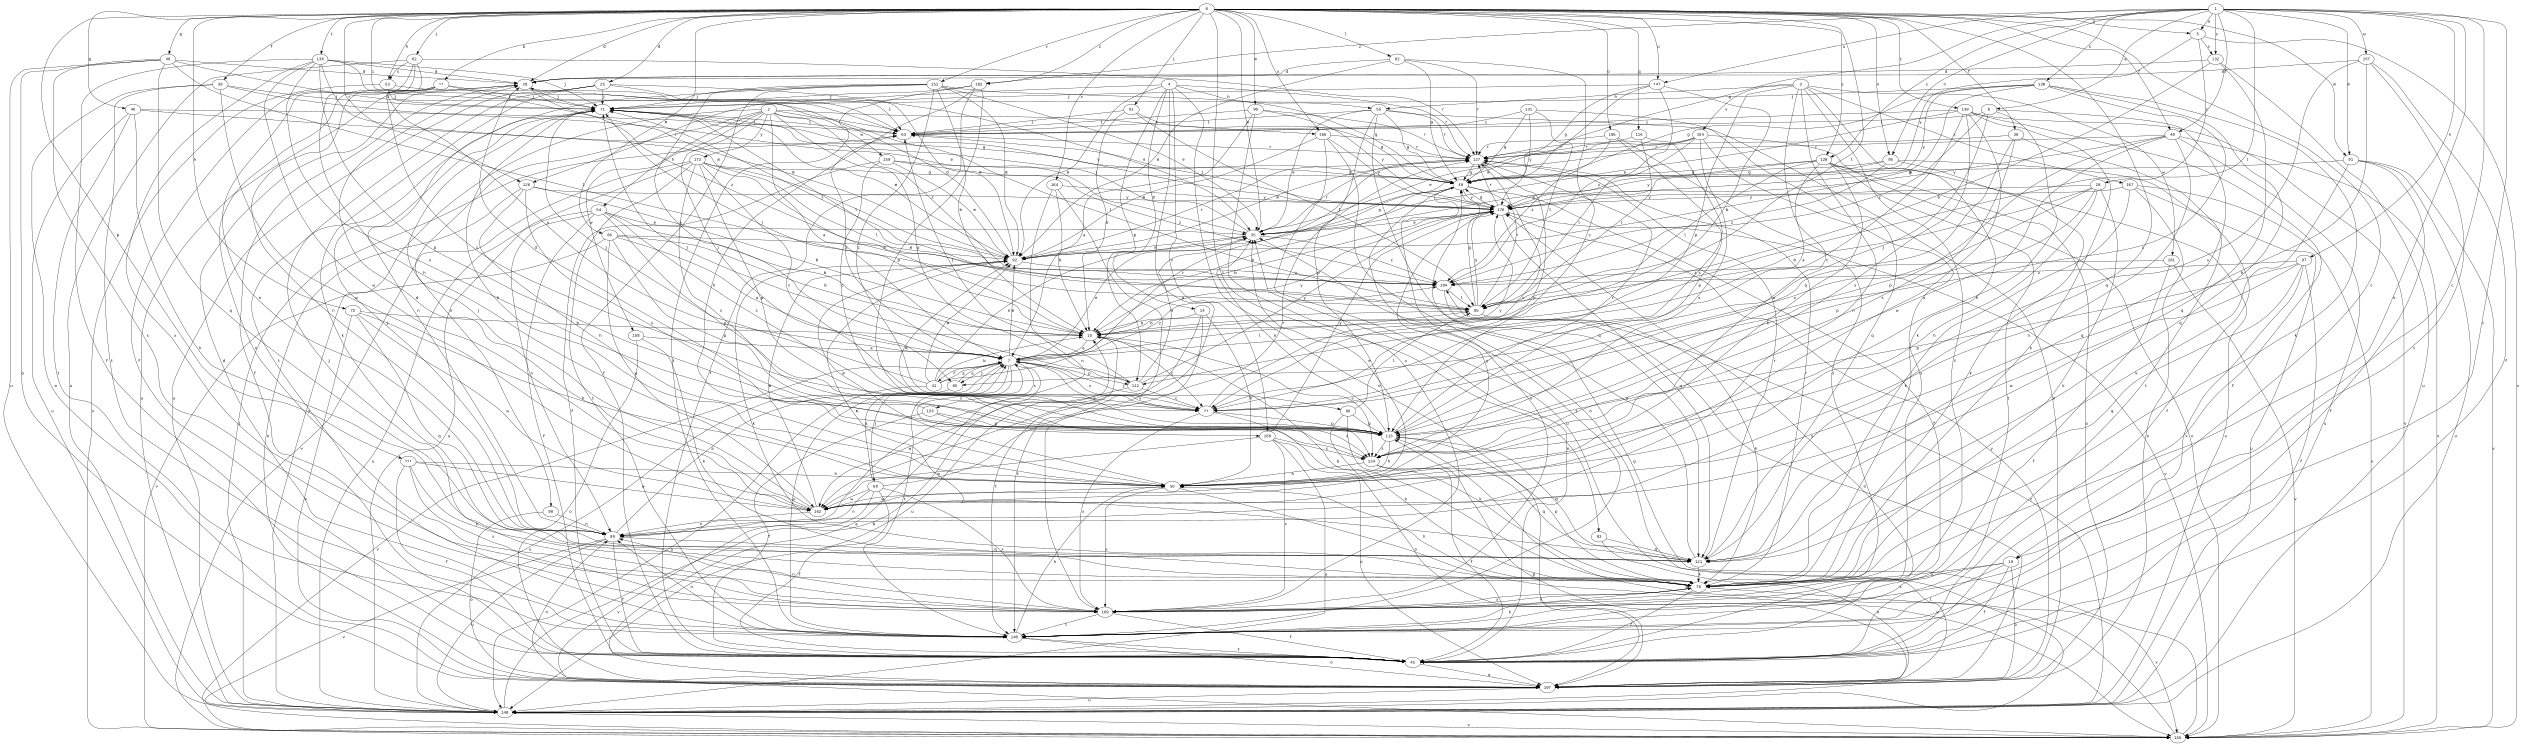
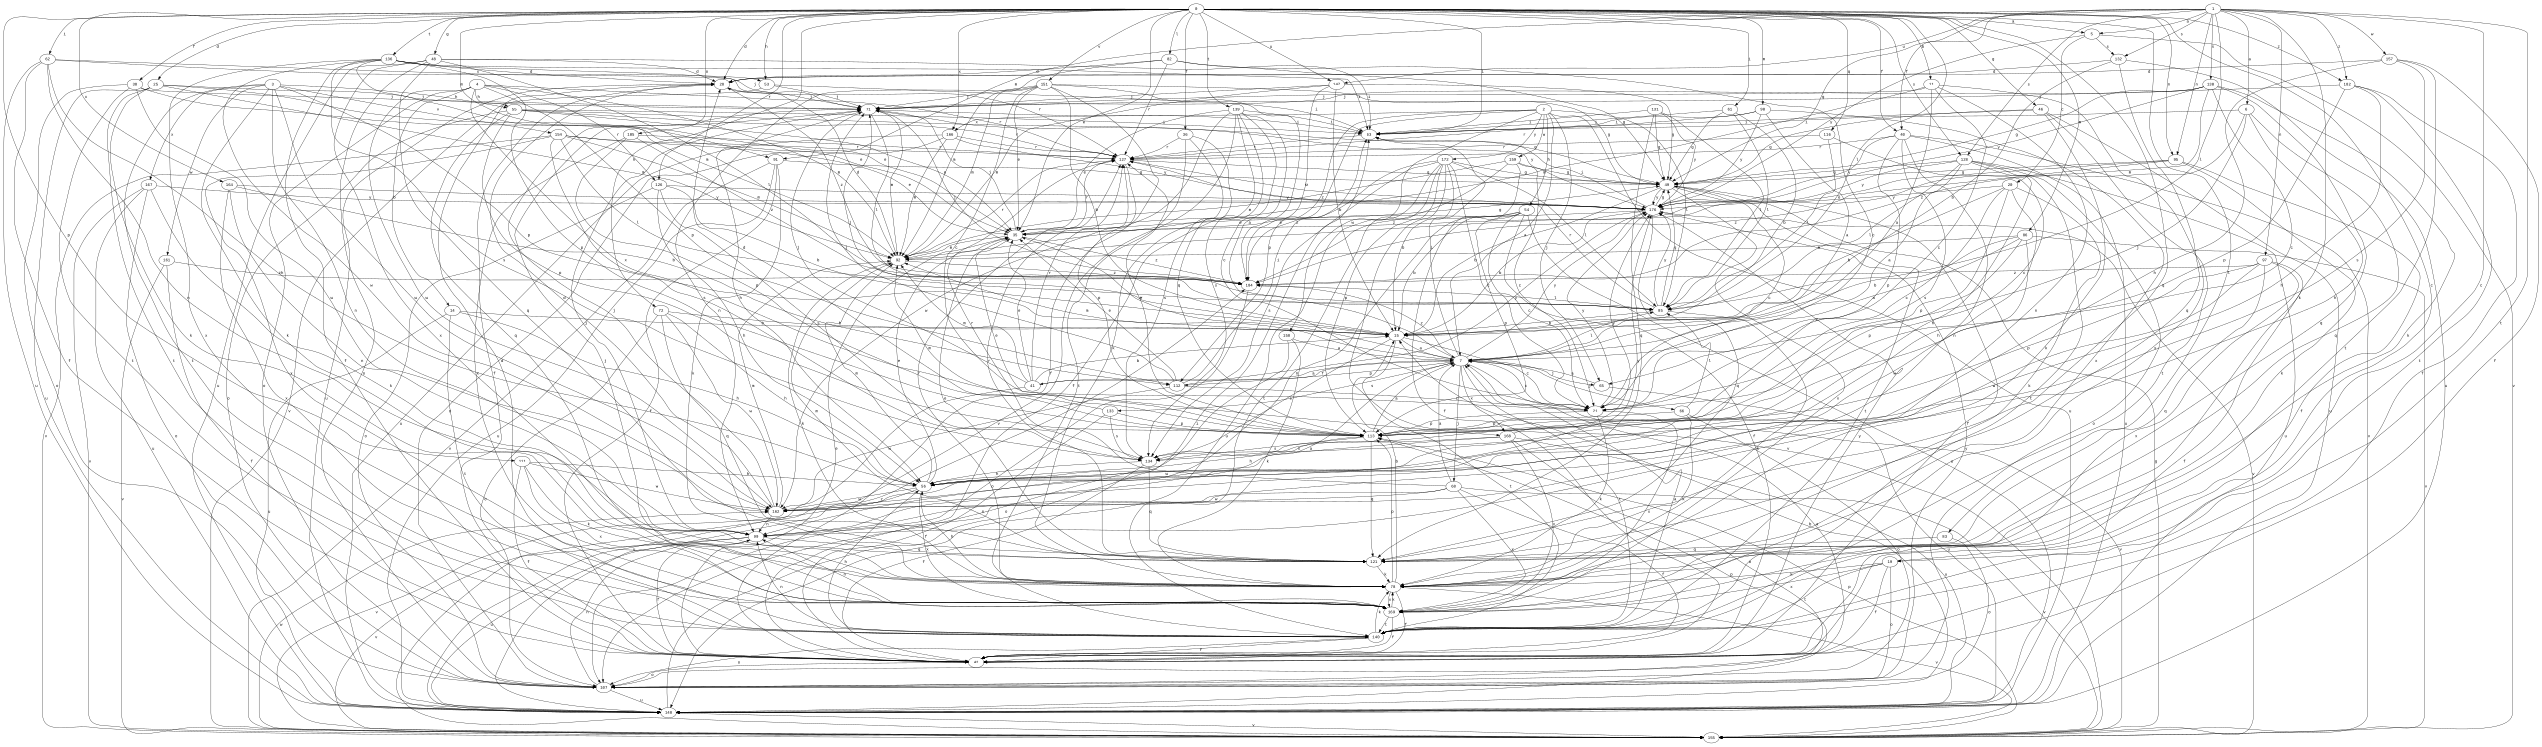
edge "172" -> "184": added, label "z"
node "98": removed
edge "155" -> "162": added, label "w"
